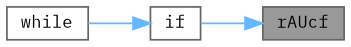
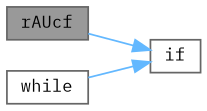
edge "if" -> "rAUcf": reversed
